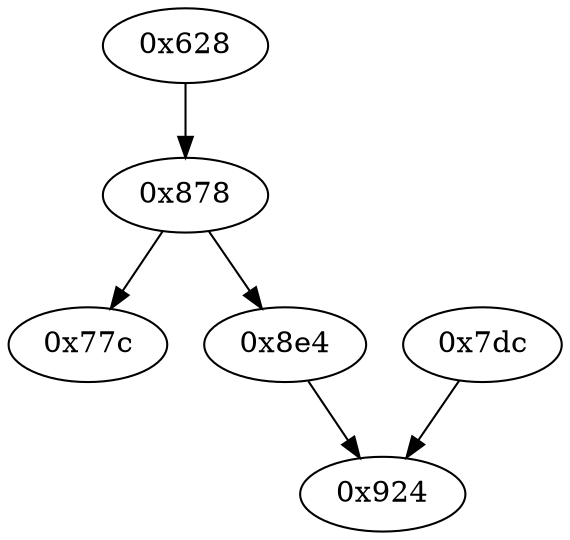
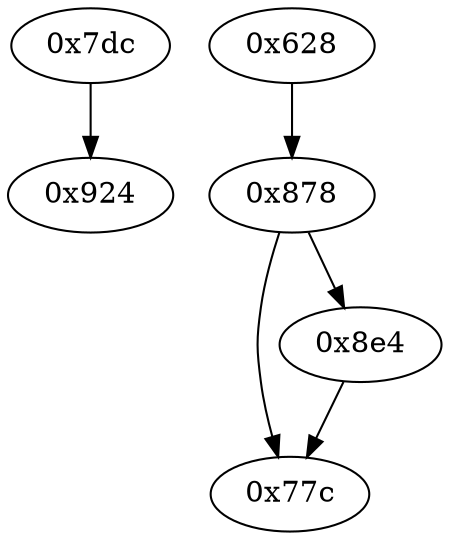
edge "0x8e4" -> "0x924": now "0x8e4" -> "0x77c"
